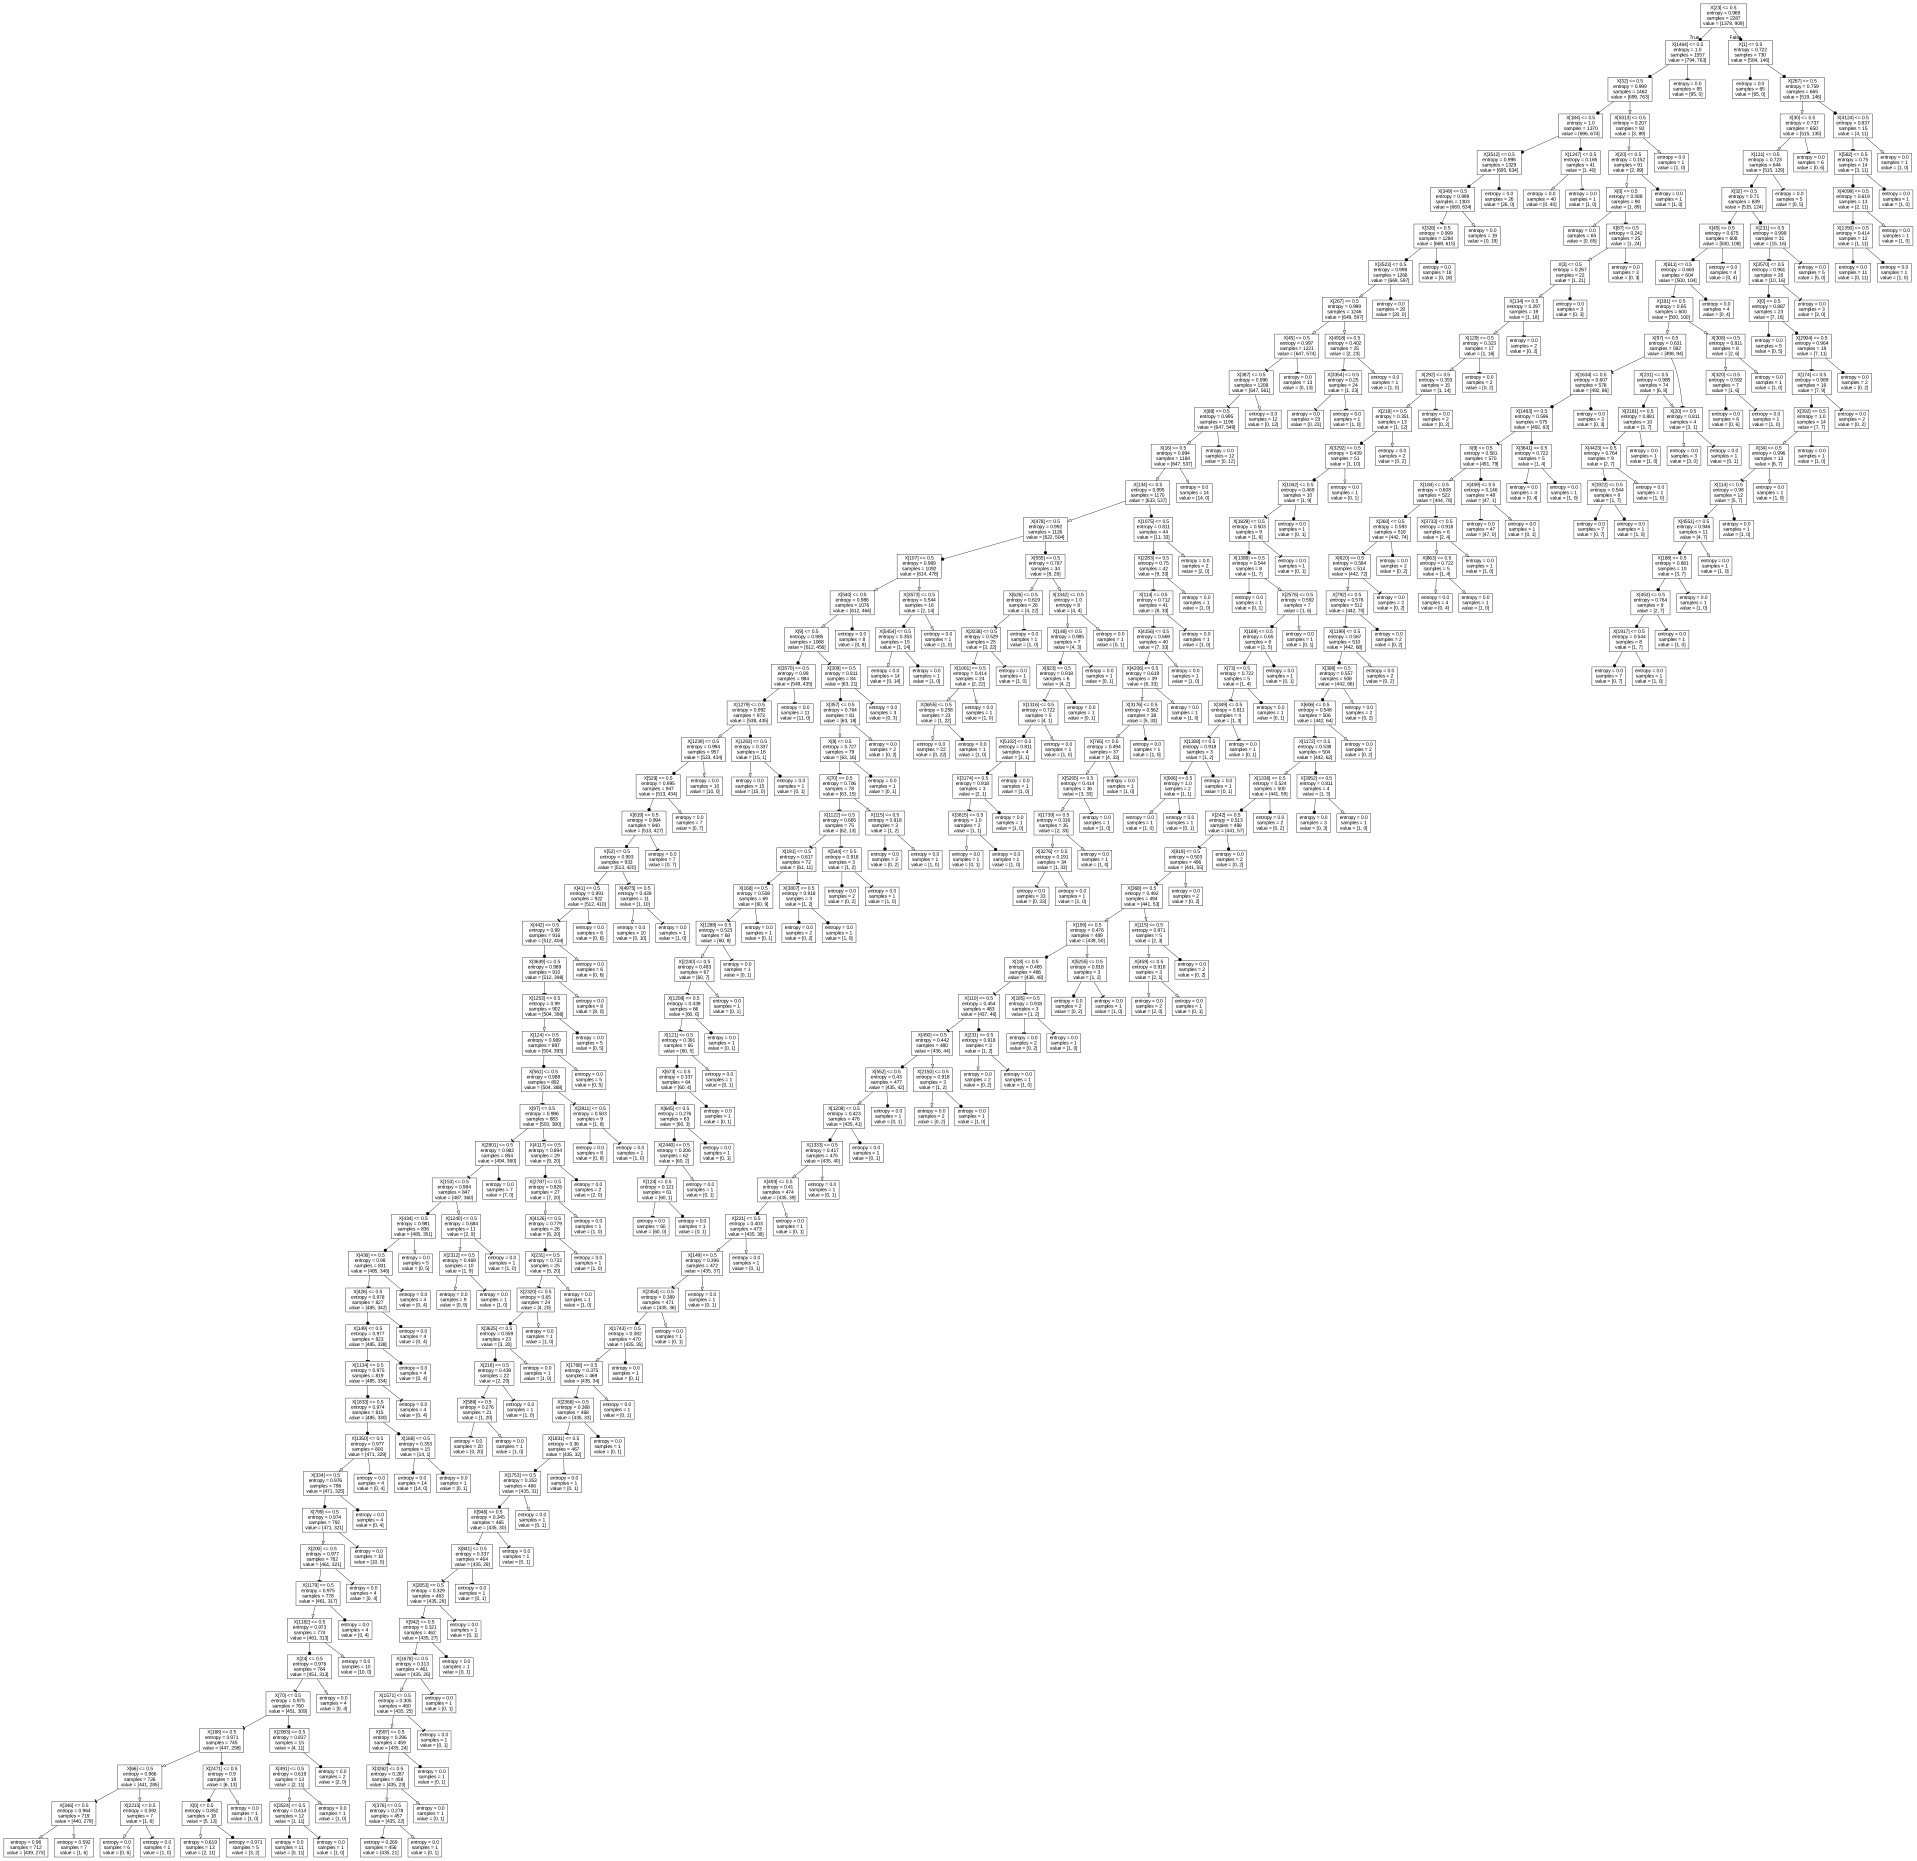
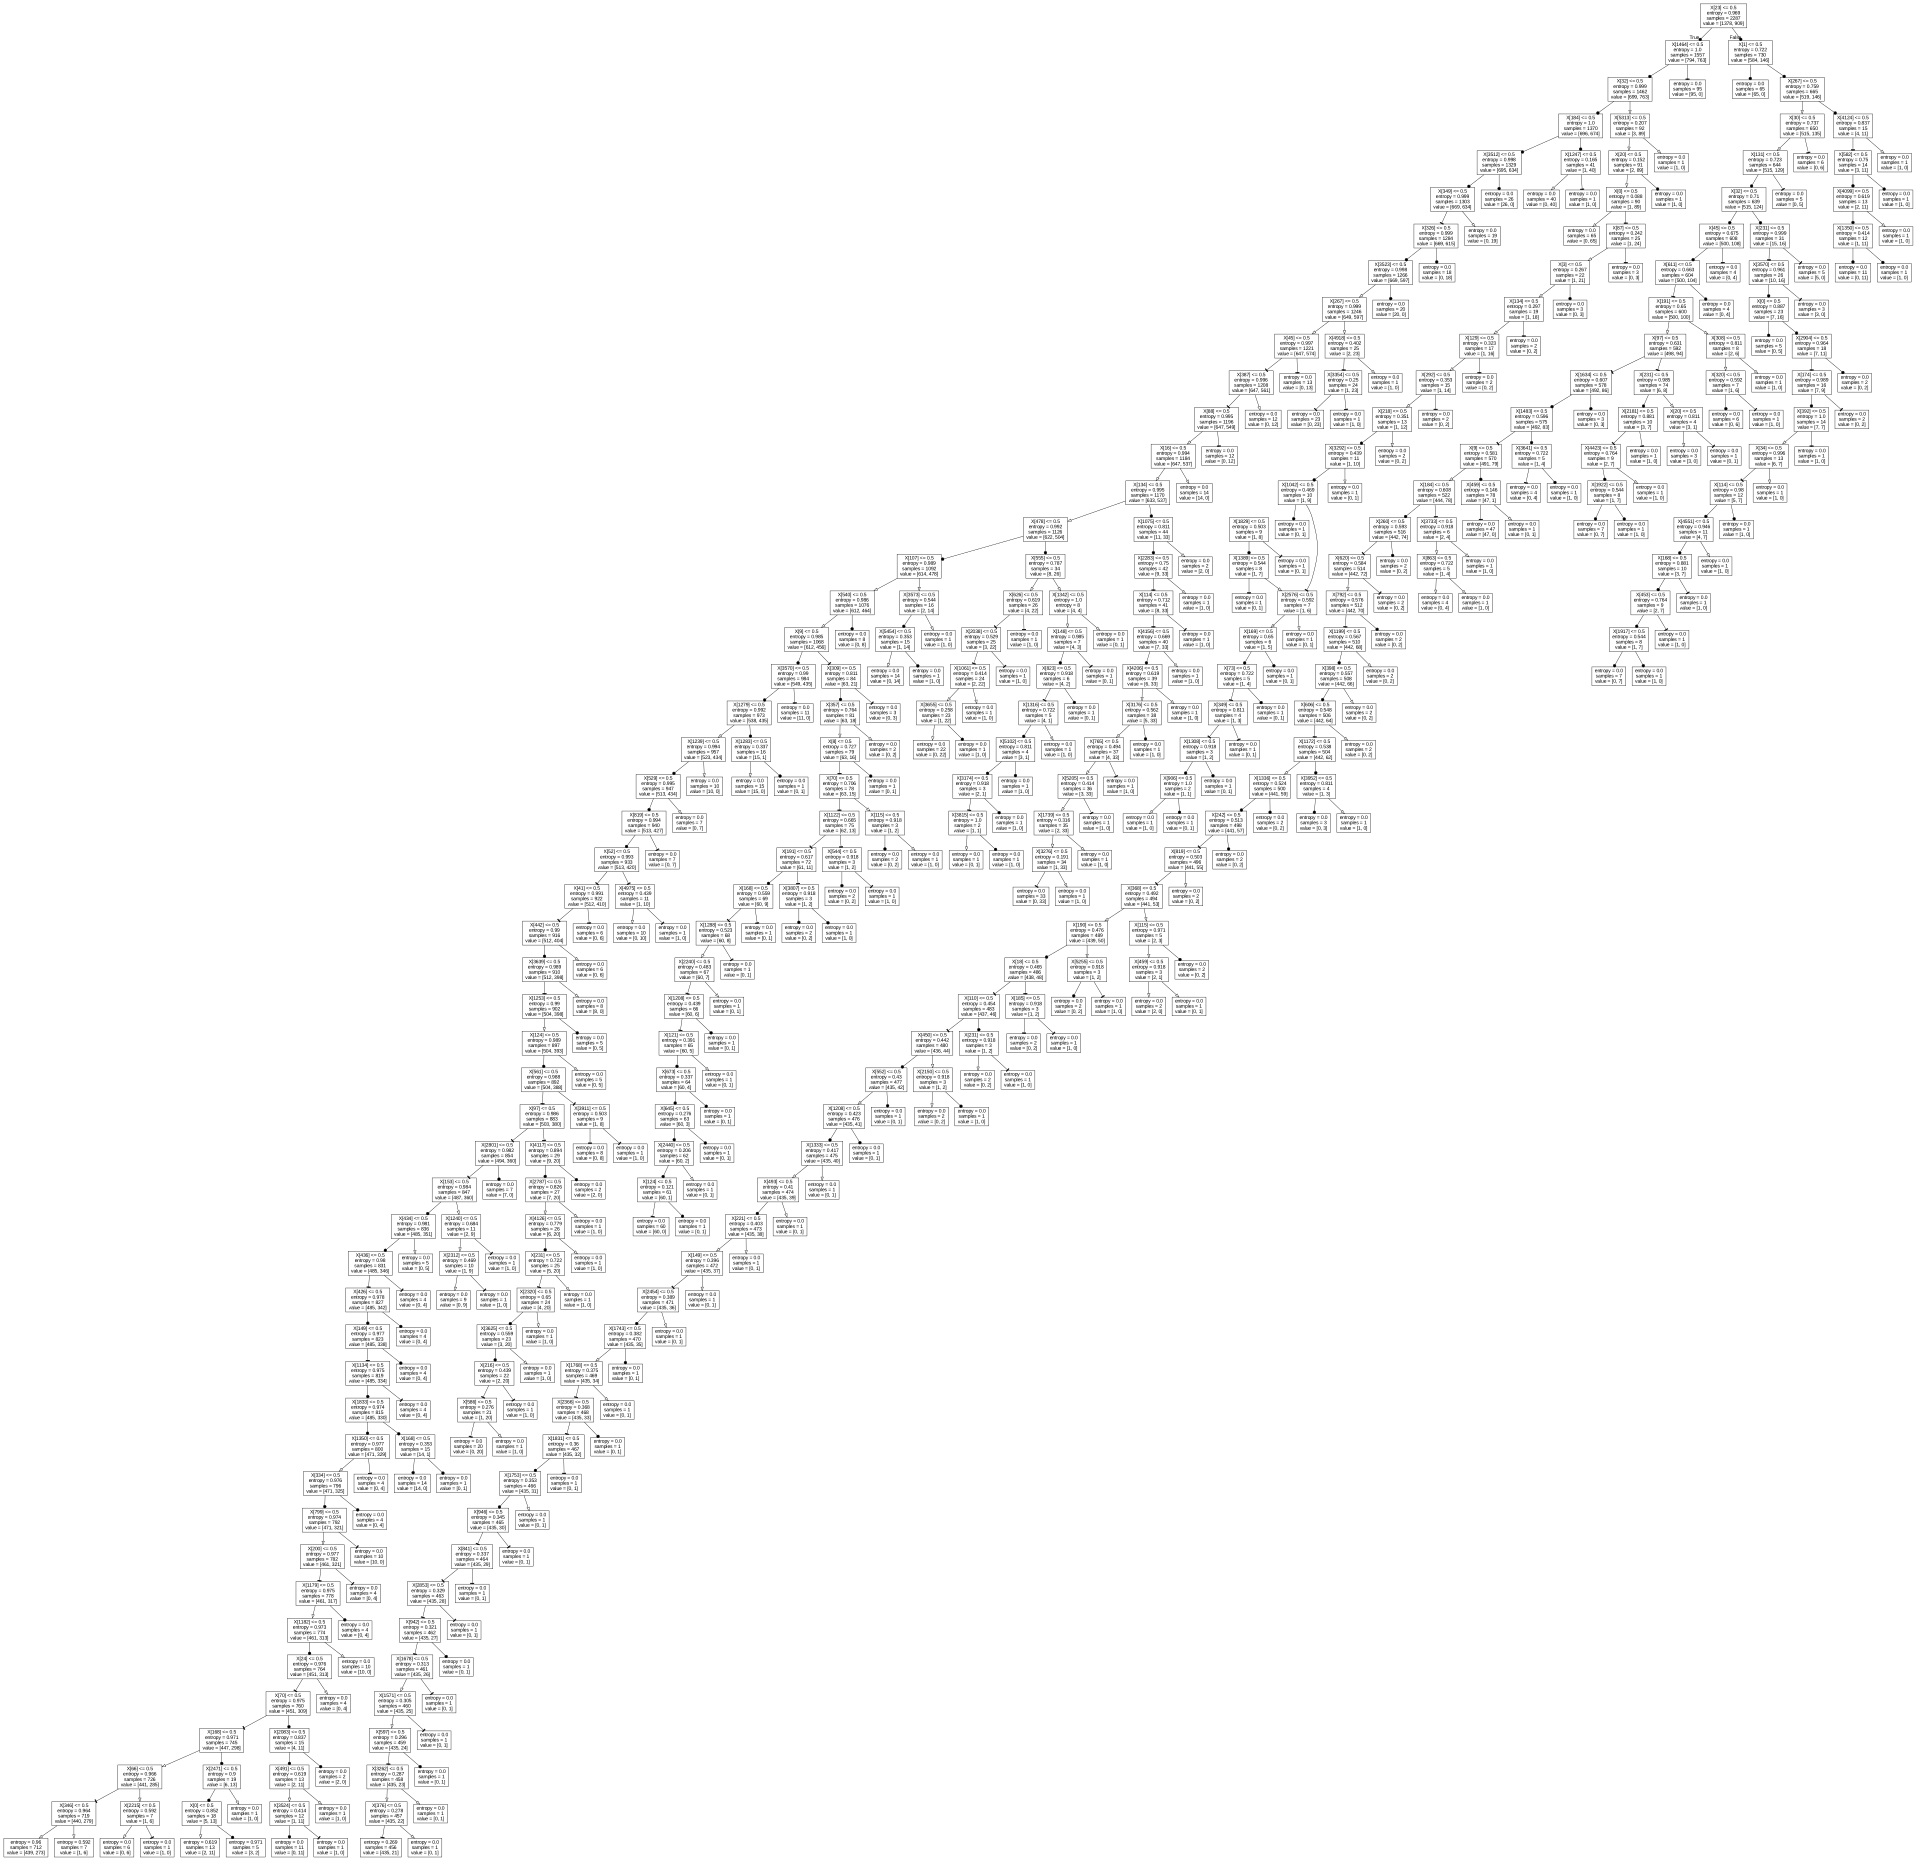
edge "X[97] <= 0.5 entropy = 0.631 samples = 592 value = [498, 94]" -> "X[20] <= 0.5 entropy = 0.811 samples = 4 value = [3, 1]": now "X[97] <= 0.5 entropy = 0.631 samples = 592 value = [498, 94]" -> "X[231] <= 0.5 entropy = 0.985 samples = 74 value = [6, 8]"
node "X[3292] <= 0.5 entropy = 0.439 samples = 51 value = [1, 10]": label "X[3292] <= 0.5 entropy = 0.439 samples = 51 value = [1, 10]" -> "X[3292] <= 0.5 entropy = 0.439 samples = 11 value = [1, 10]"
node "X[459] <= 0.5 entropy = 0.146 samples = 48 value = [47, 1]": label "X[459] <= 0.5 entropy = 0.146 samples = 48 value = [47, 1]" -> "X[459] <= 0.5 entropy = 0.146 samples = 78 value = [47, 1]"
edge "X[1042] <= 0.5 entropy = 0.469 samples = 10 value = [1, 9]" -> "X[1829] <= 0.5 entropy = 0.503 samples = 9 value = [1, 8]": now "X[1042] <= 0.5 entropy = 0.469 samples = 10 value = [1, 9]" -> "X[2576] <= 0.5 entropy = 0.592 samples = 7 value = [1, 6]"
edge "X[2576] <= 0.5 entropy = 0.592 samples = 7 value = [1, 6]" -> "X[169] <= 0.5 entropy = 0.65 samples = 6 value = [1, 5]": arrowhead dot -> onormal
edge "X[2083] <= 0.5 entropy = 0.837 samples = 15 value = [4, 11]" -> "X[491] <= 0.5 entropy = 0.619 samples = 13 value = [2, 11]": added
